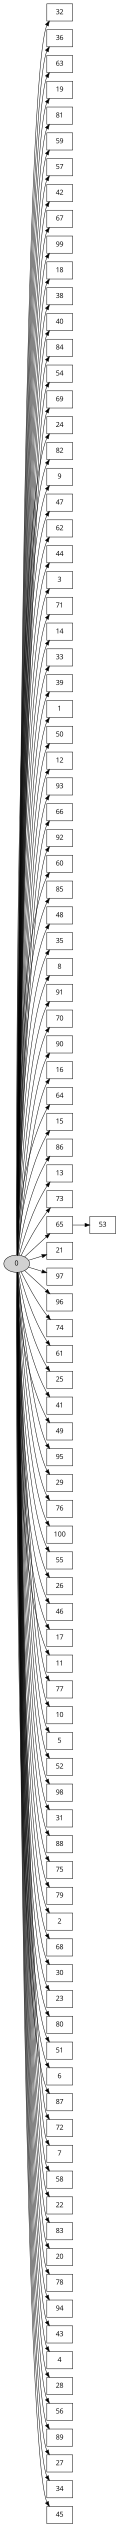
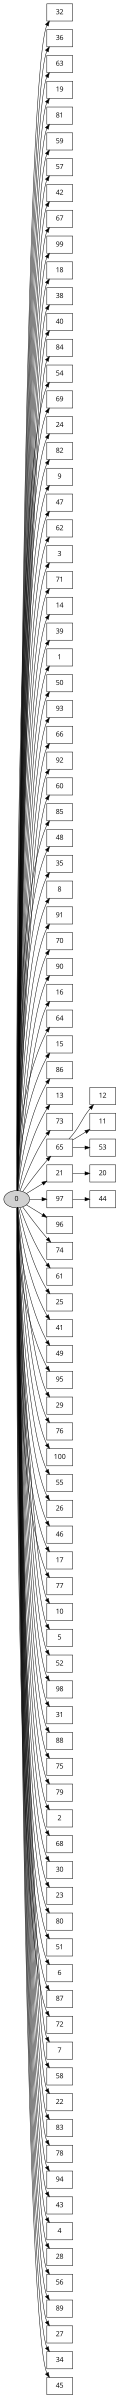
node "33": removed
edge "0" -> "44": now "97" -> "44"
edge "0" -> "12": now "65" -> "12"
edge "0" -> "11": now "65" -> "11"
edge "0" -> "20": now "21" -> "20"
